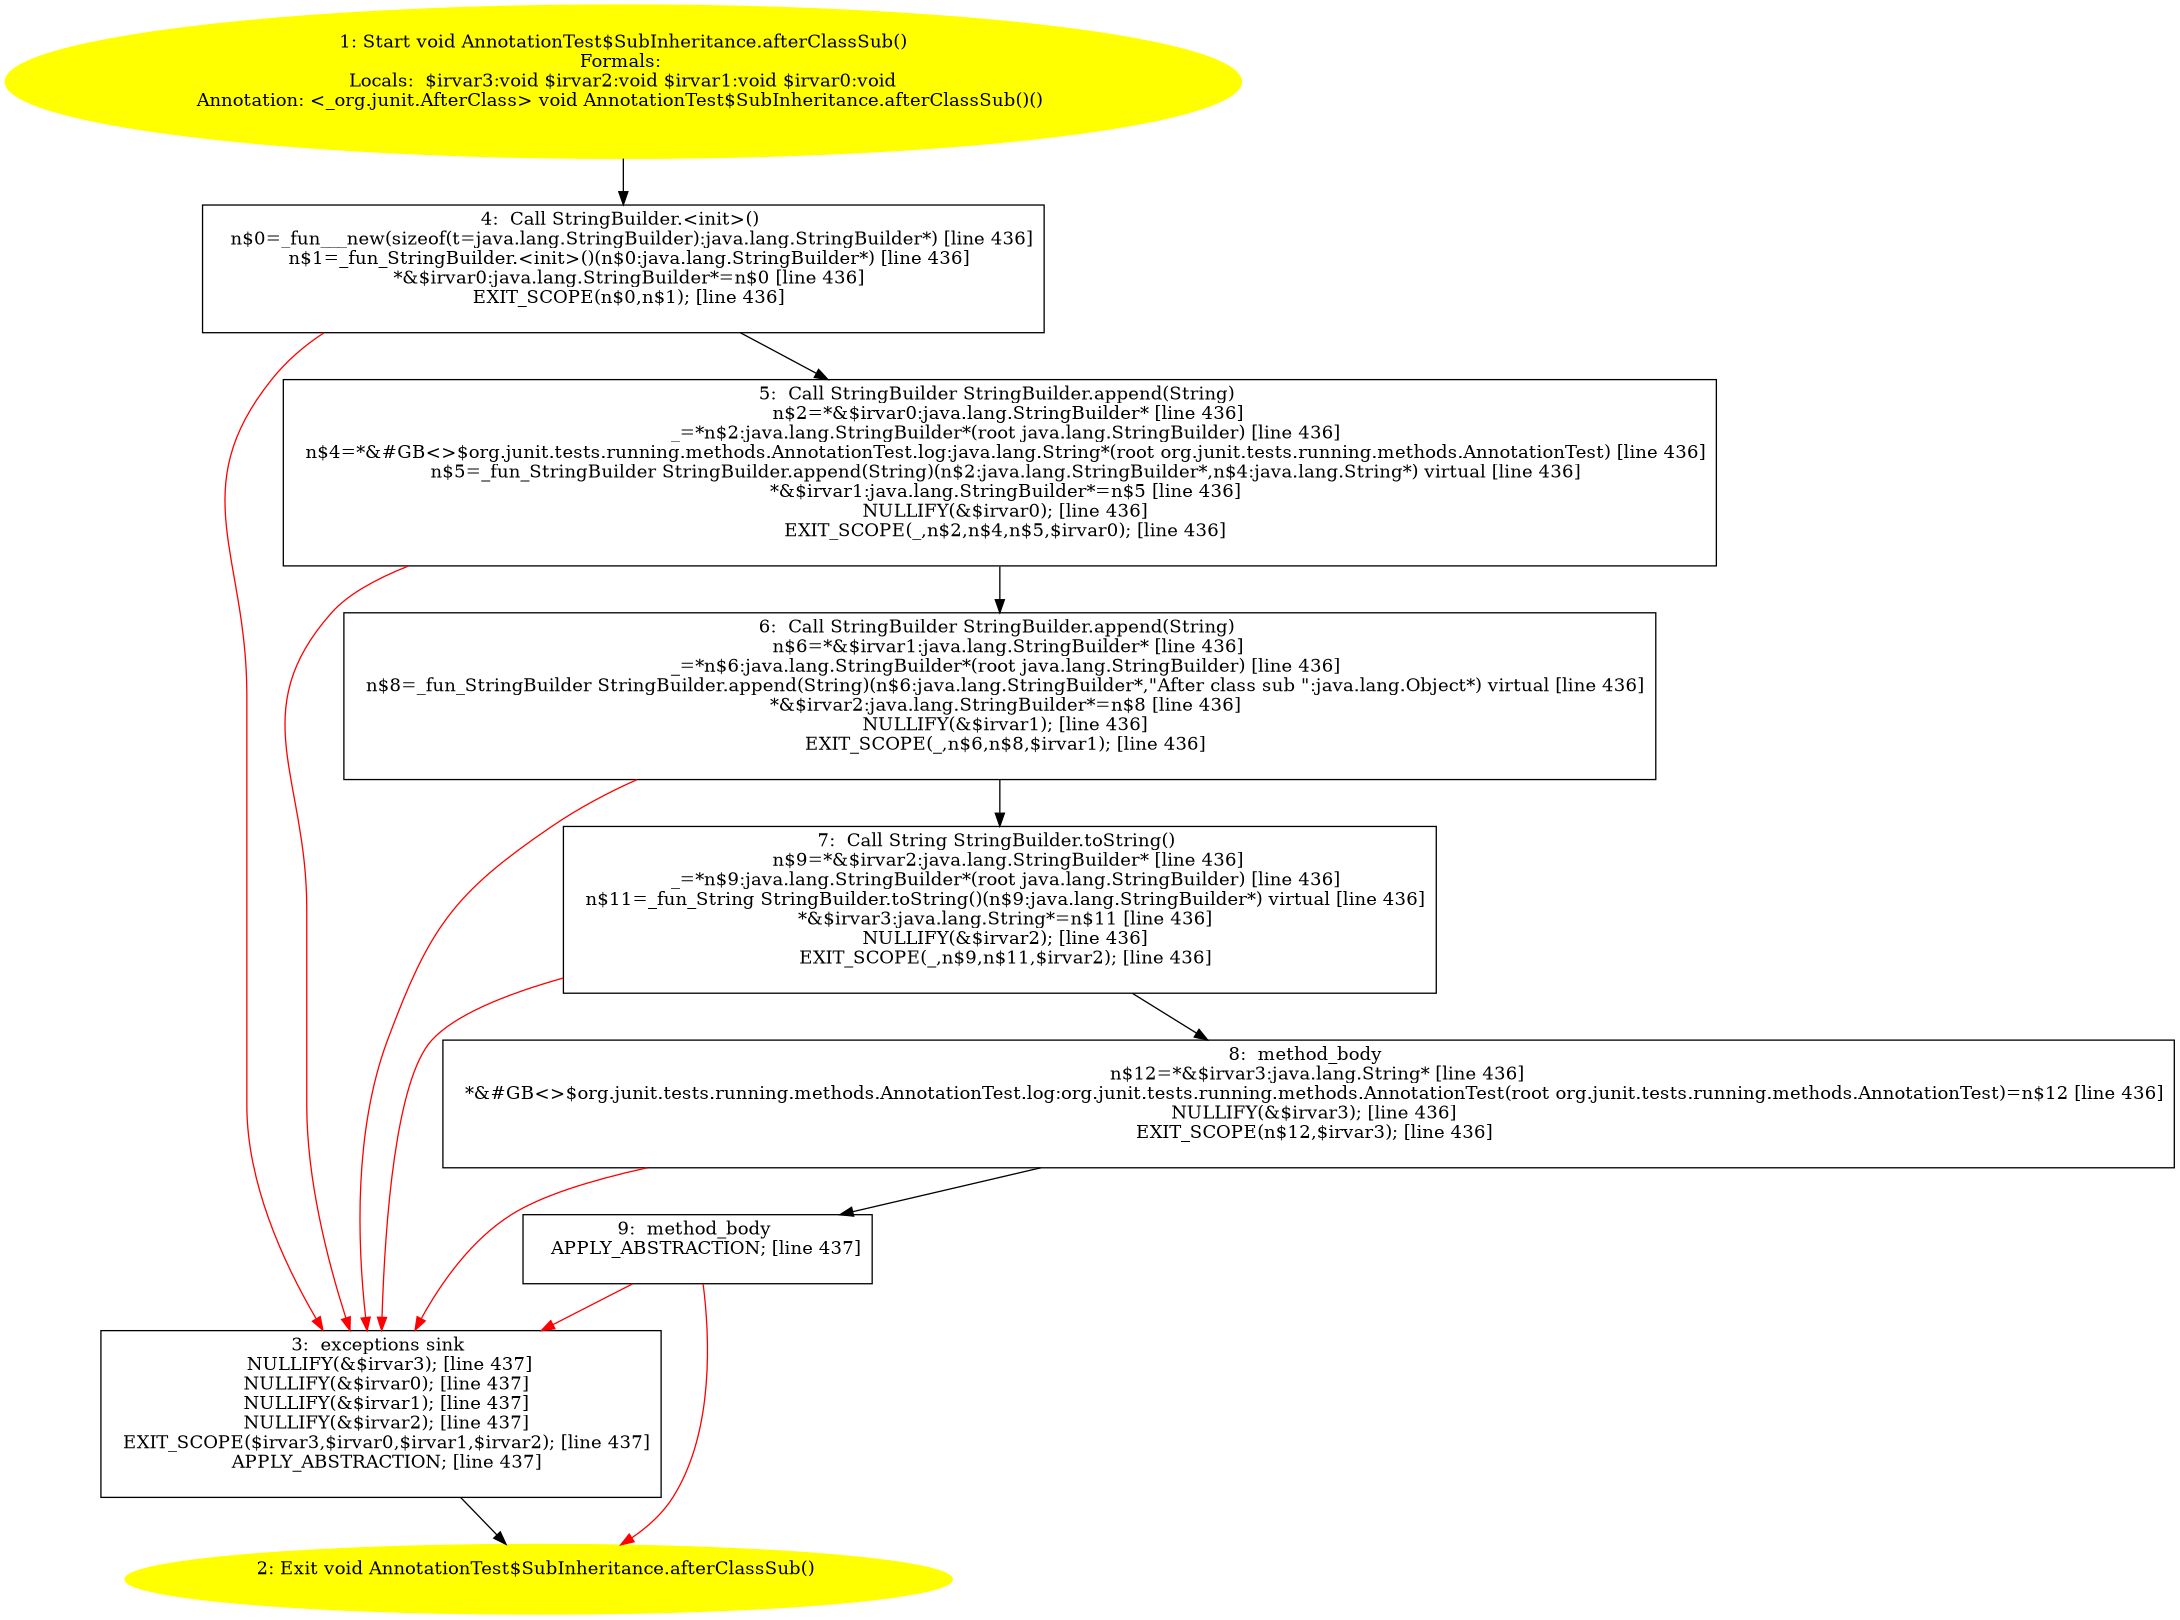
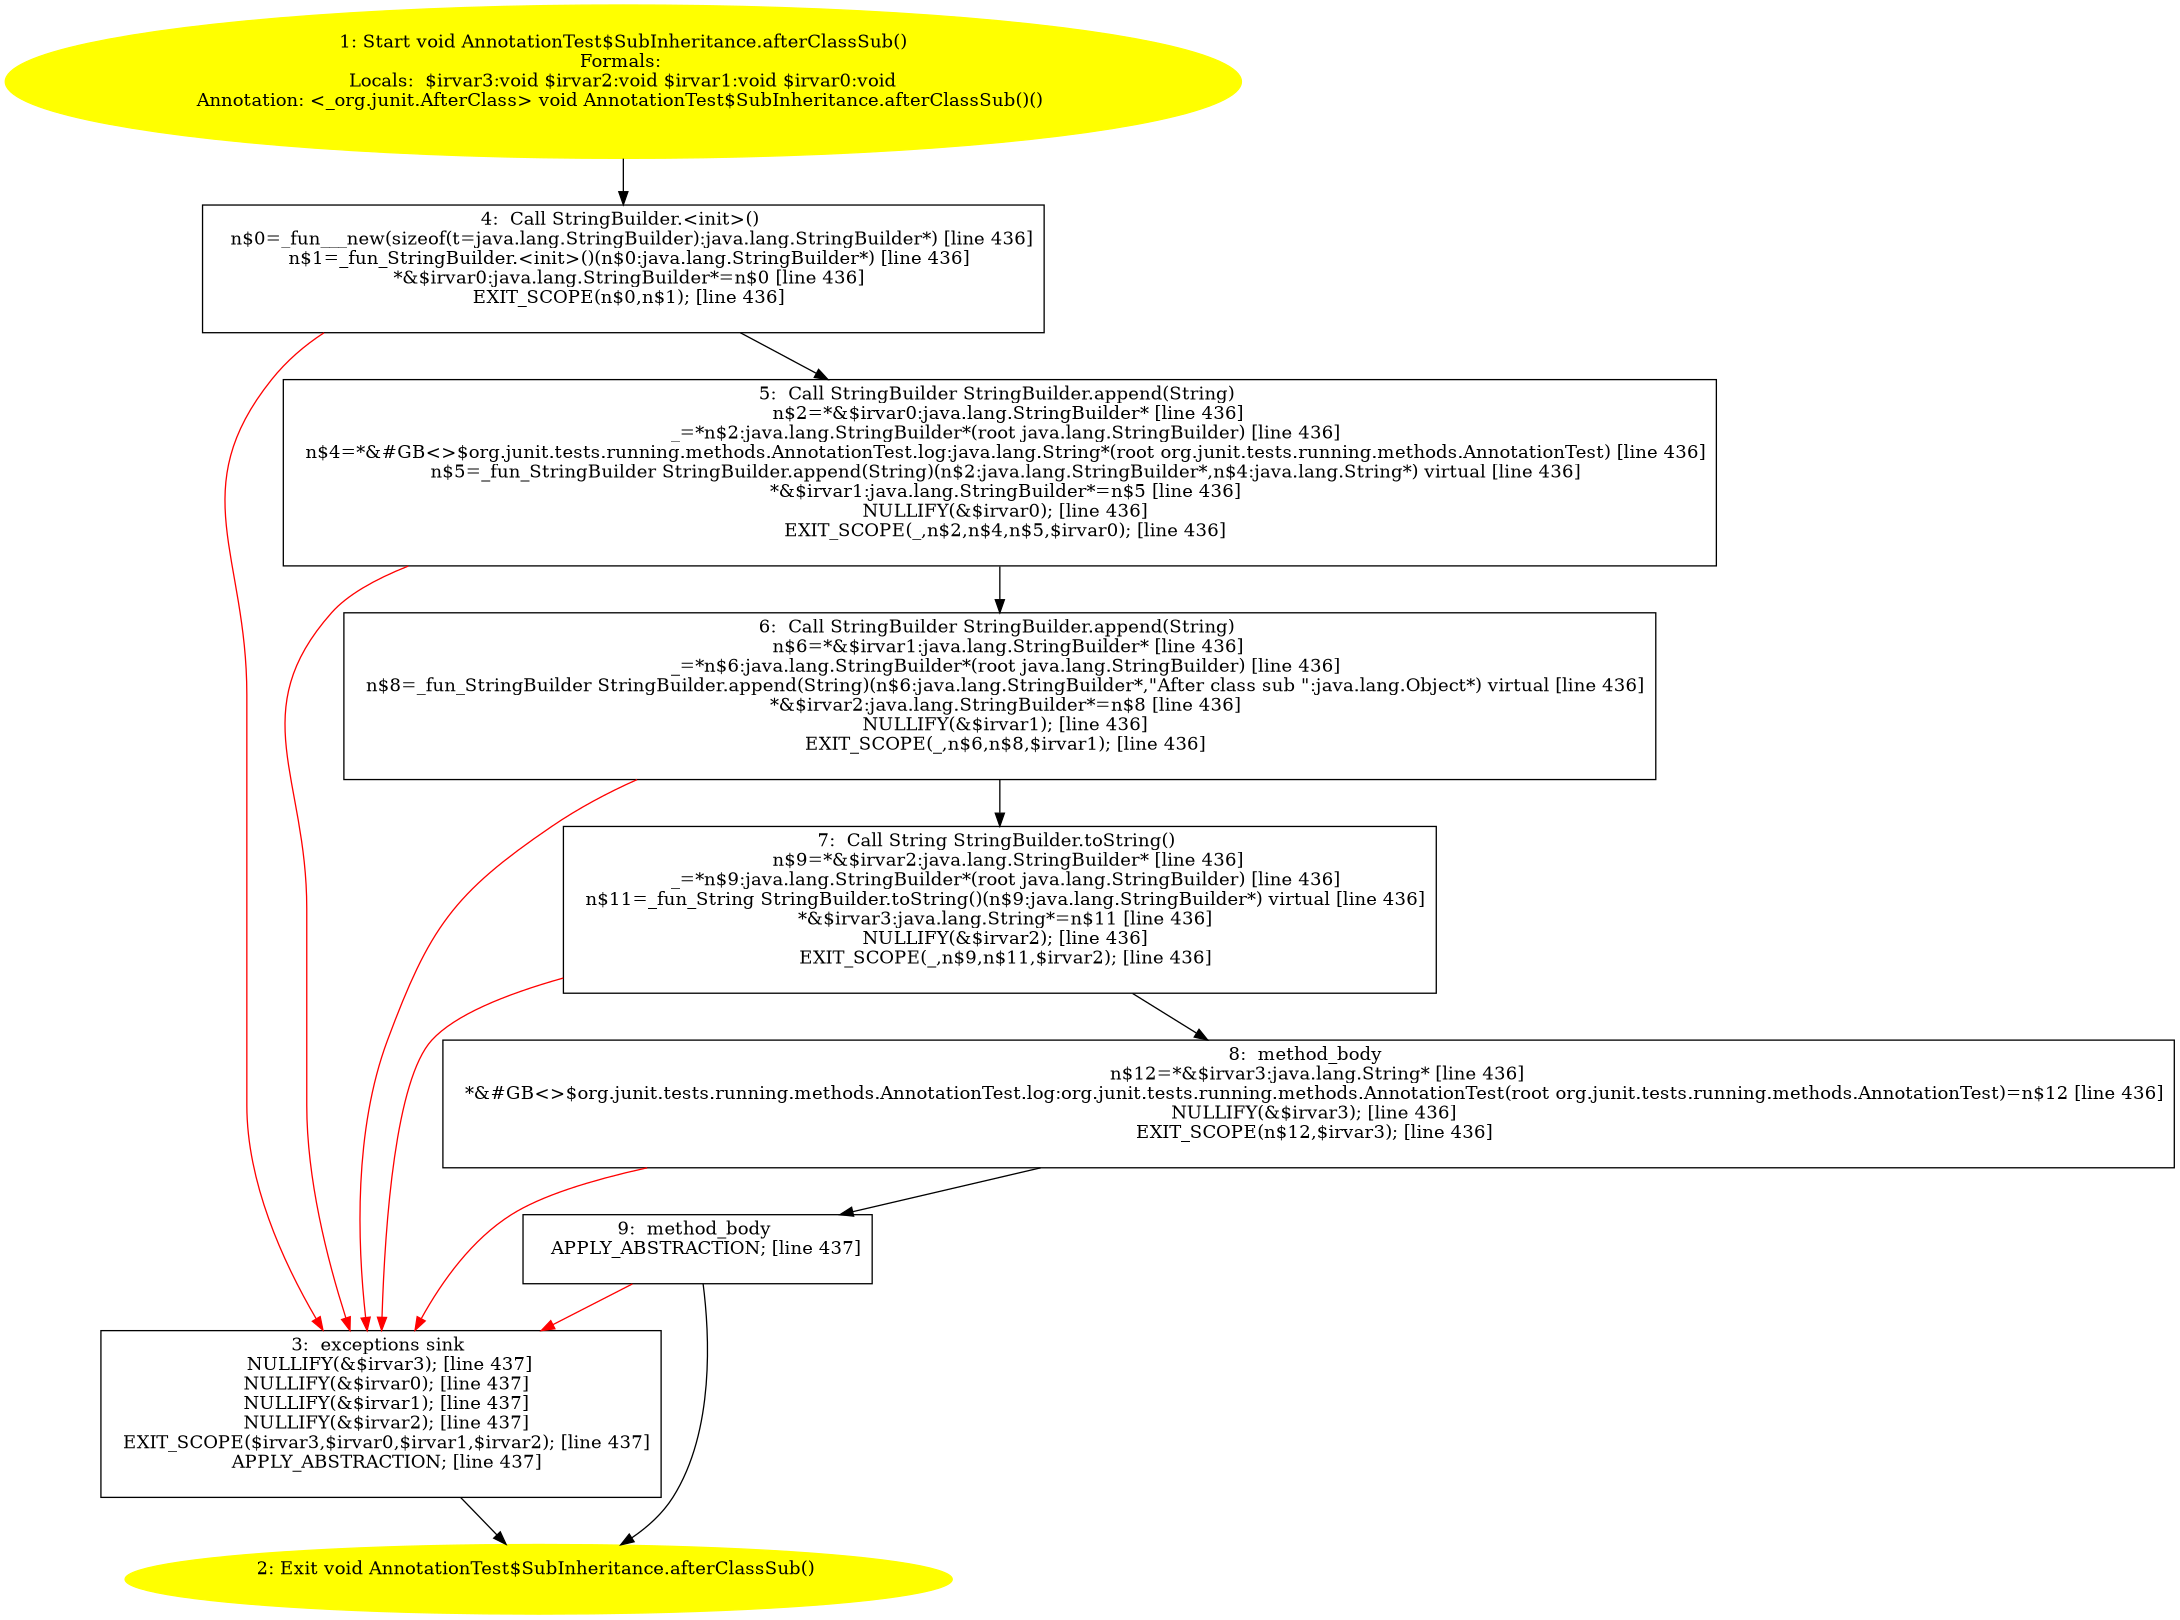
edge "9:  method_body APPLY_ABSTRACTION; [line 437]" -> "2: Exit void AnnotationTest$SubInheritance.afterClassSub()": color red -> black
